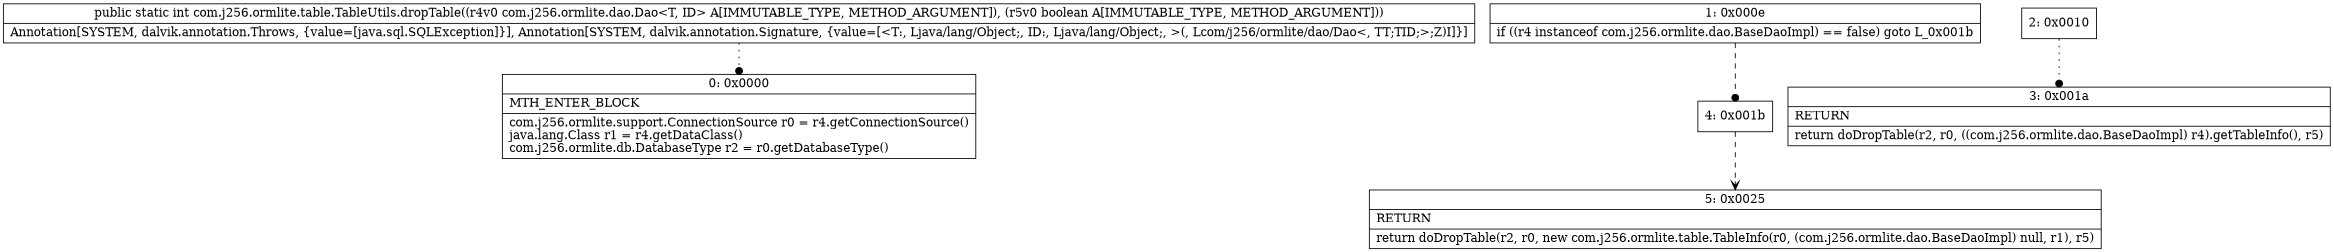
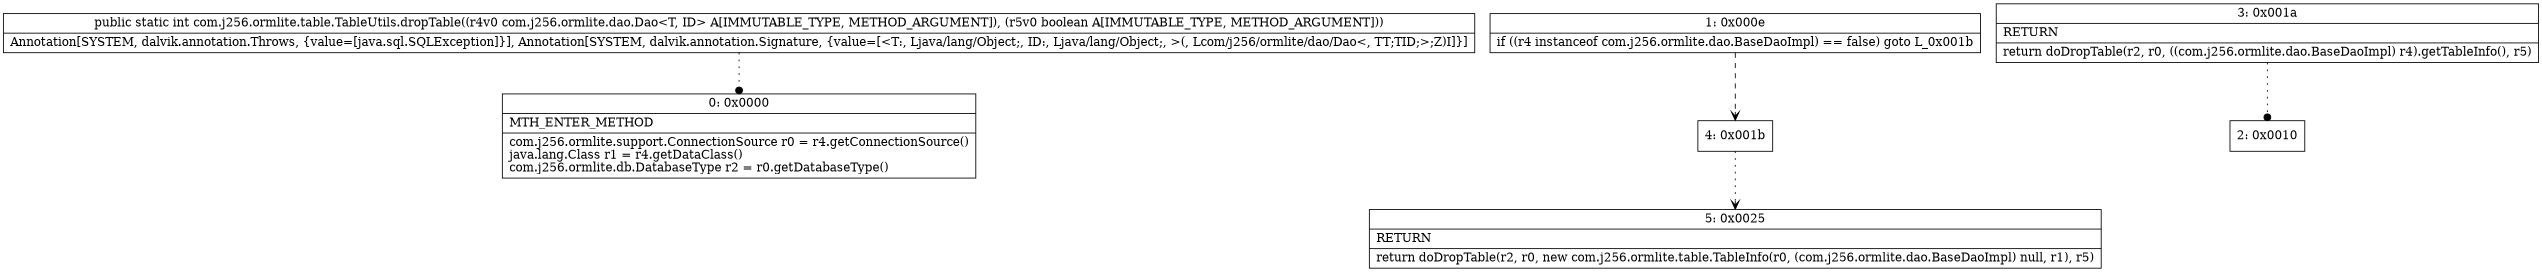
edge "2: 0x0010" -> "3: 0x001a": reversed
edge "1: 0x000e" -> "4: 0x001b": arrowhead dot -> vee
node "0: 0x0000": text "MTH_ENTER_BLOCK" -> "MTH_ENTER_METHOD"
edge "4: 0x001b" -> "5: 0x0025": style dashed -> dotted
